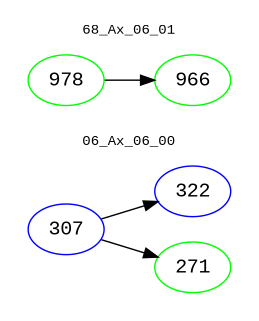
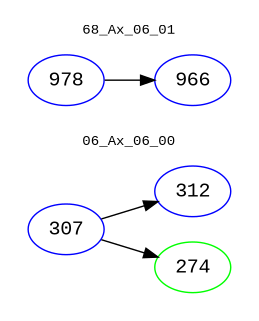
node "978": color green -> blue
node "966": color green -> blue
node "322": label "322" -> "312"
node "271": label "271" -> "274"
